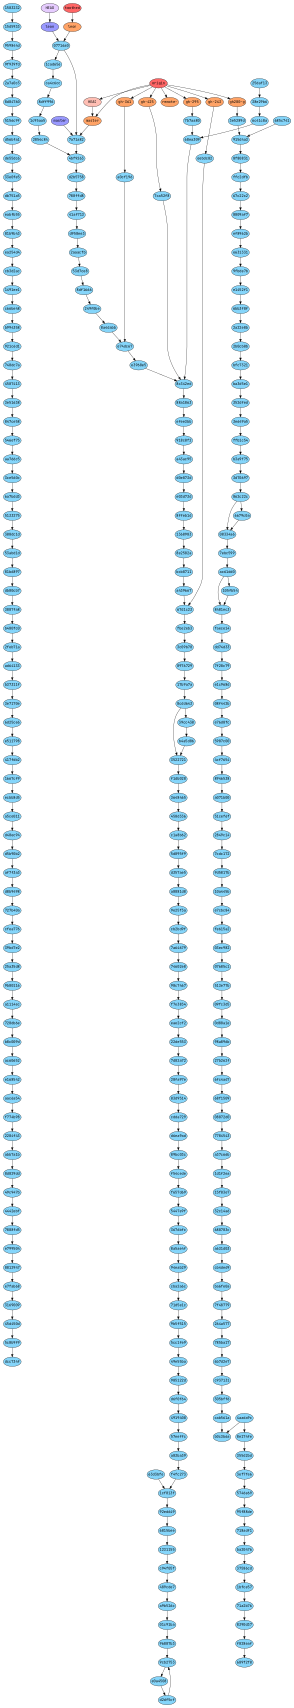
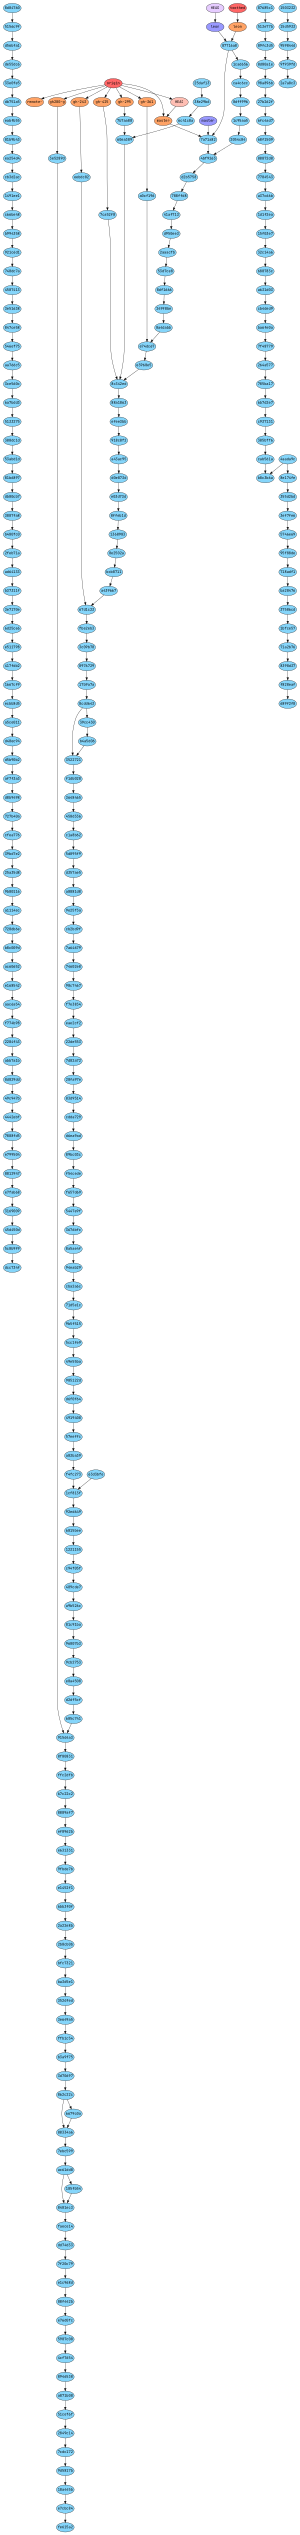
edge "2a7a0c3" -> "8d84760": removed
node "03ec982": removed
edge "d2df5cf" -> "9cb2753": now "d2df5cf" -> "685c741"
